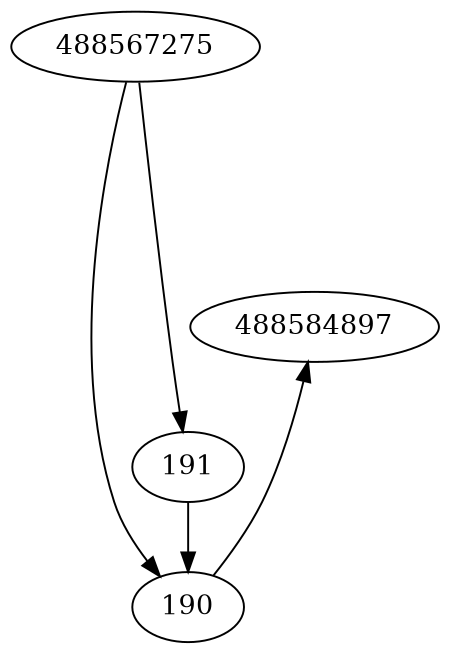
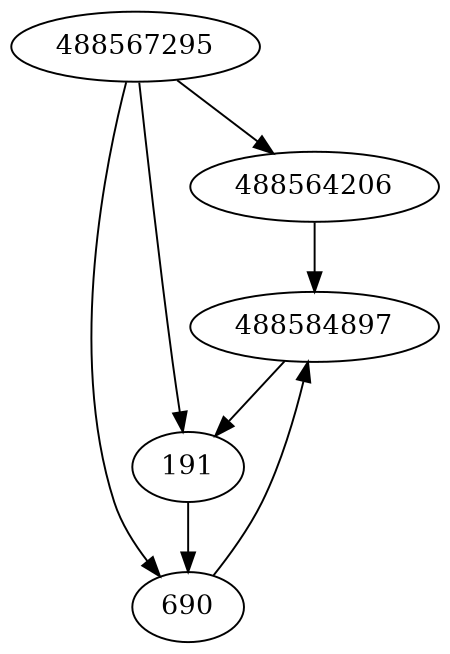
node "488567275": label "488567275" -> "488567295"
node "488564206": added
edge "488584897" -> "191": added
node "190": label "190" -> "690"
